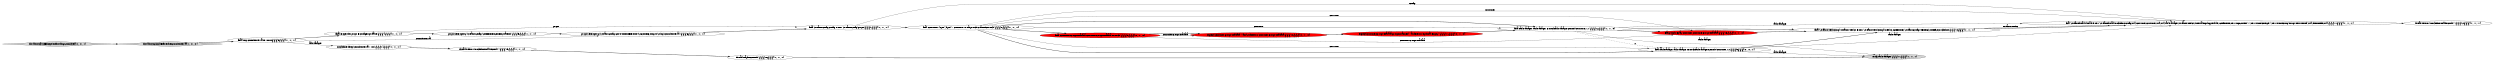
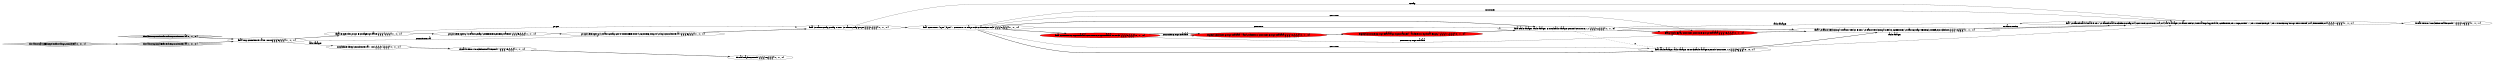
node "shouldNotCommitBeforeTheCommitInterval['0', '1', '0']": added
node "verify(taskManager)@@@17@@@['1', '1', '1']": removed
